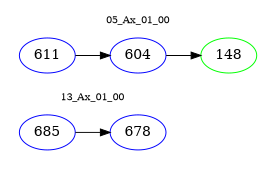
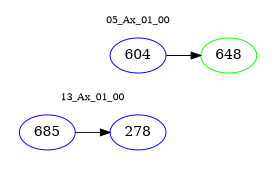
node "611": removed
node "148": label "148" -> "648"
node "678": label "678" -> "278"
